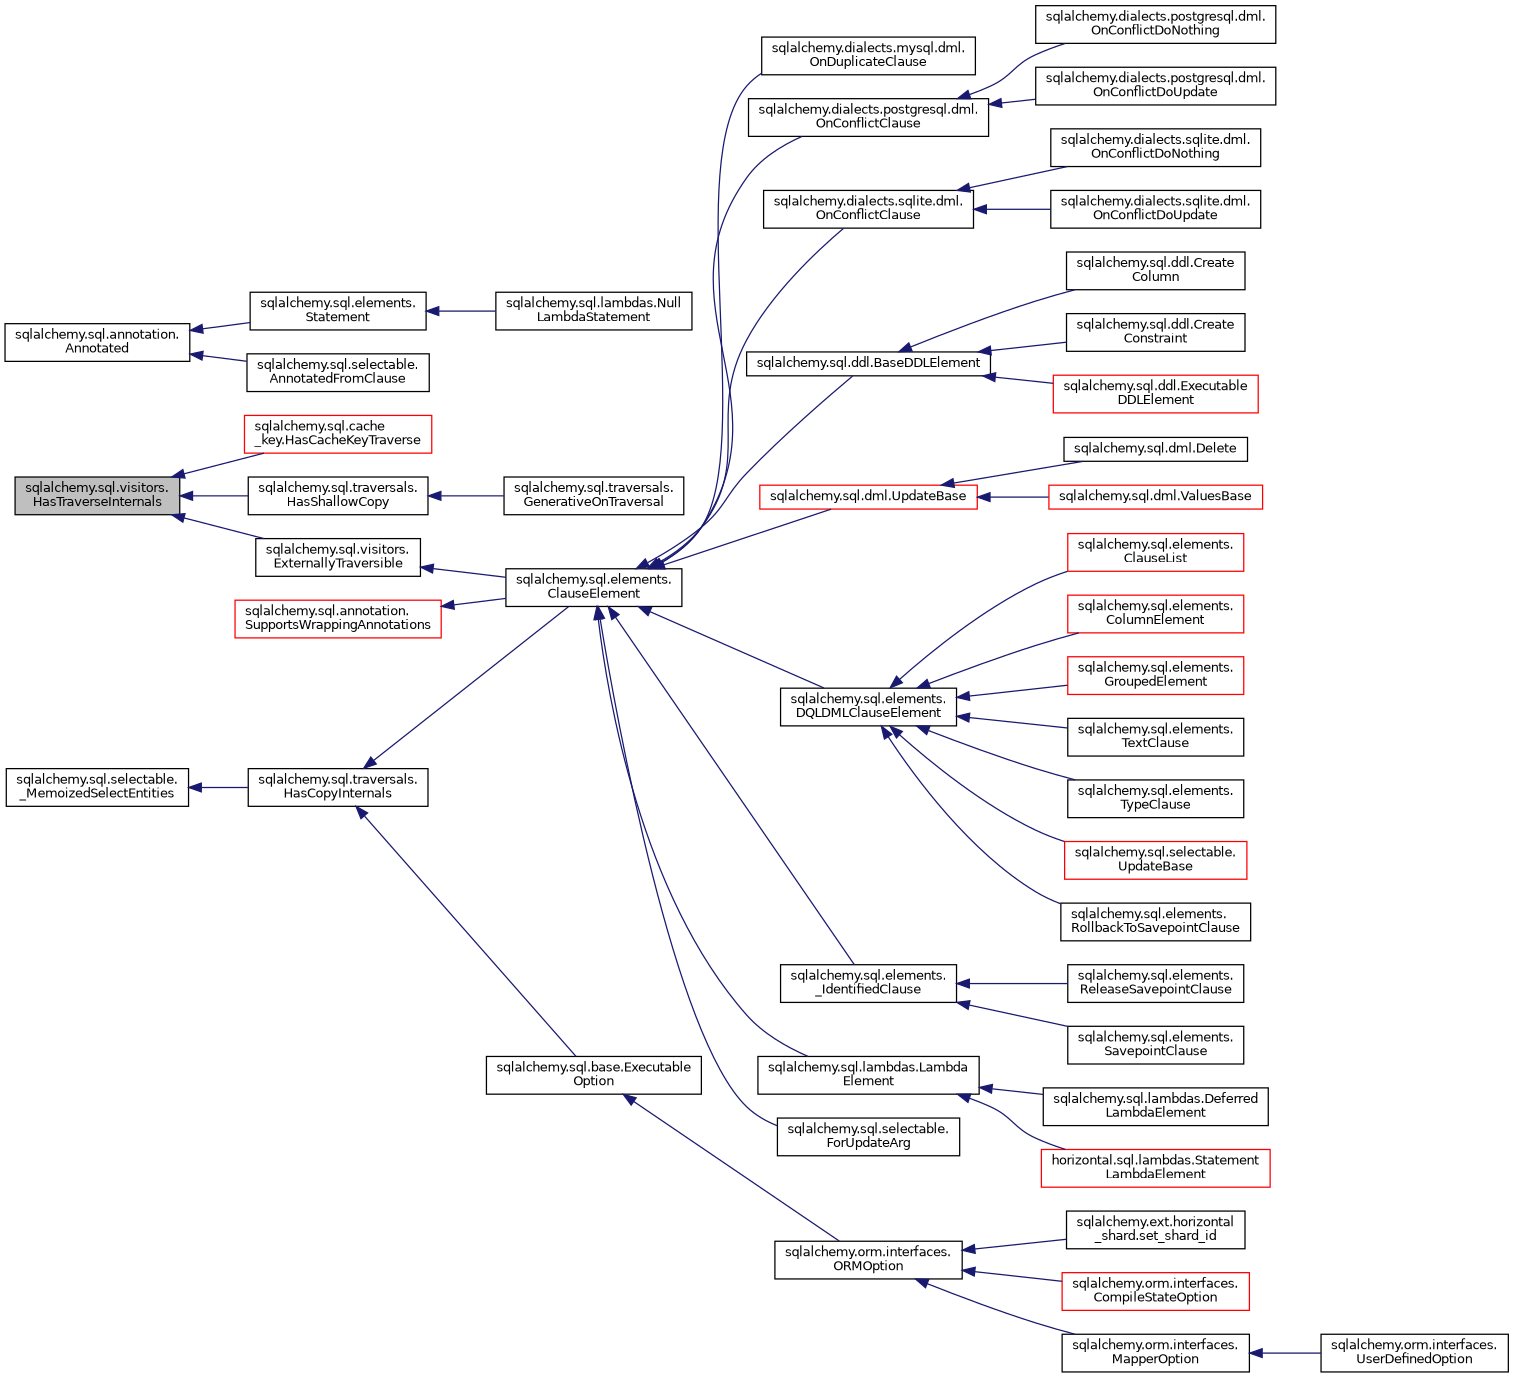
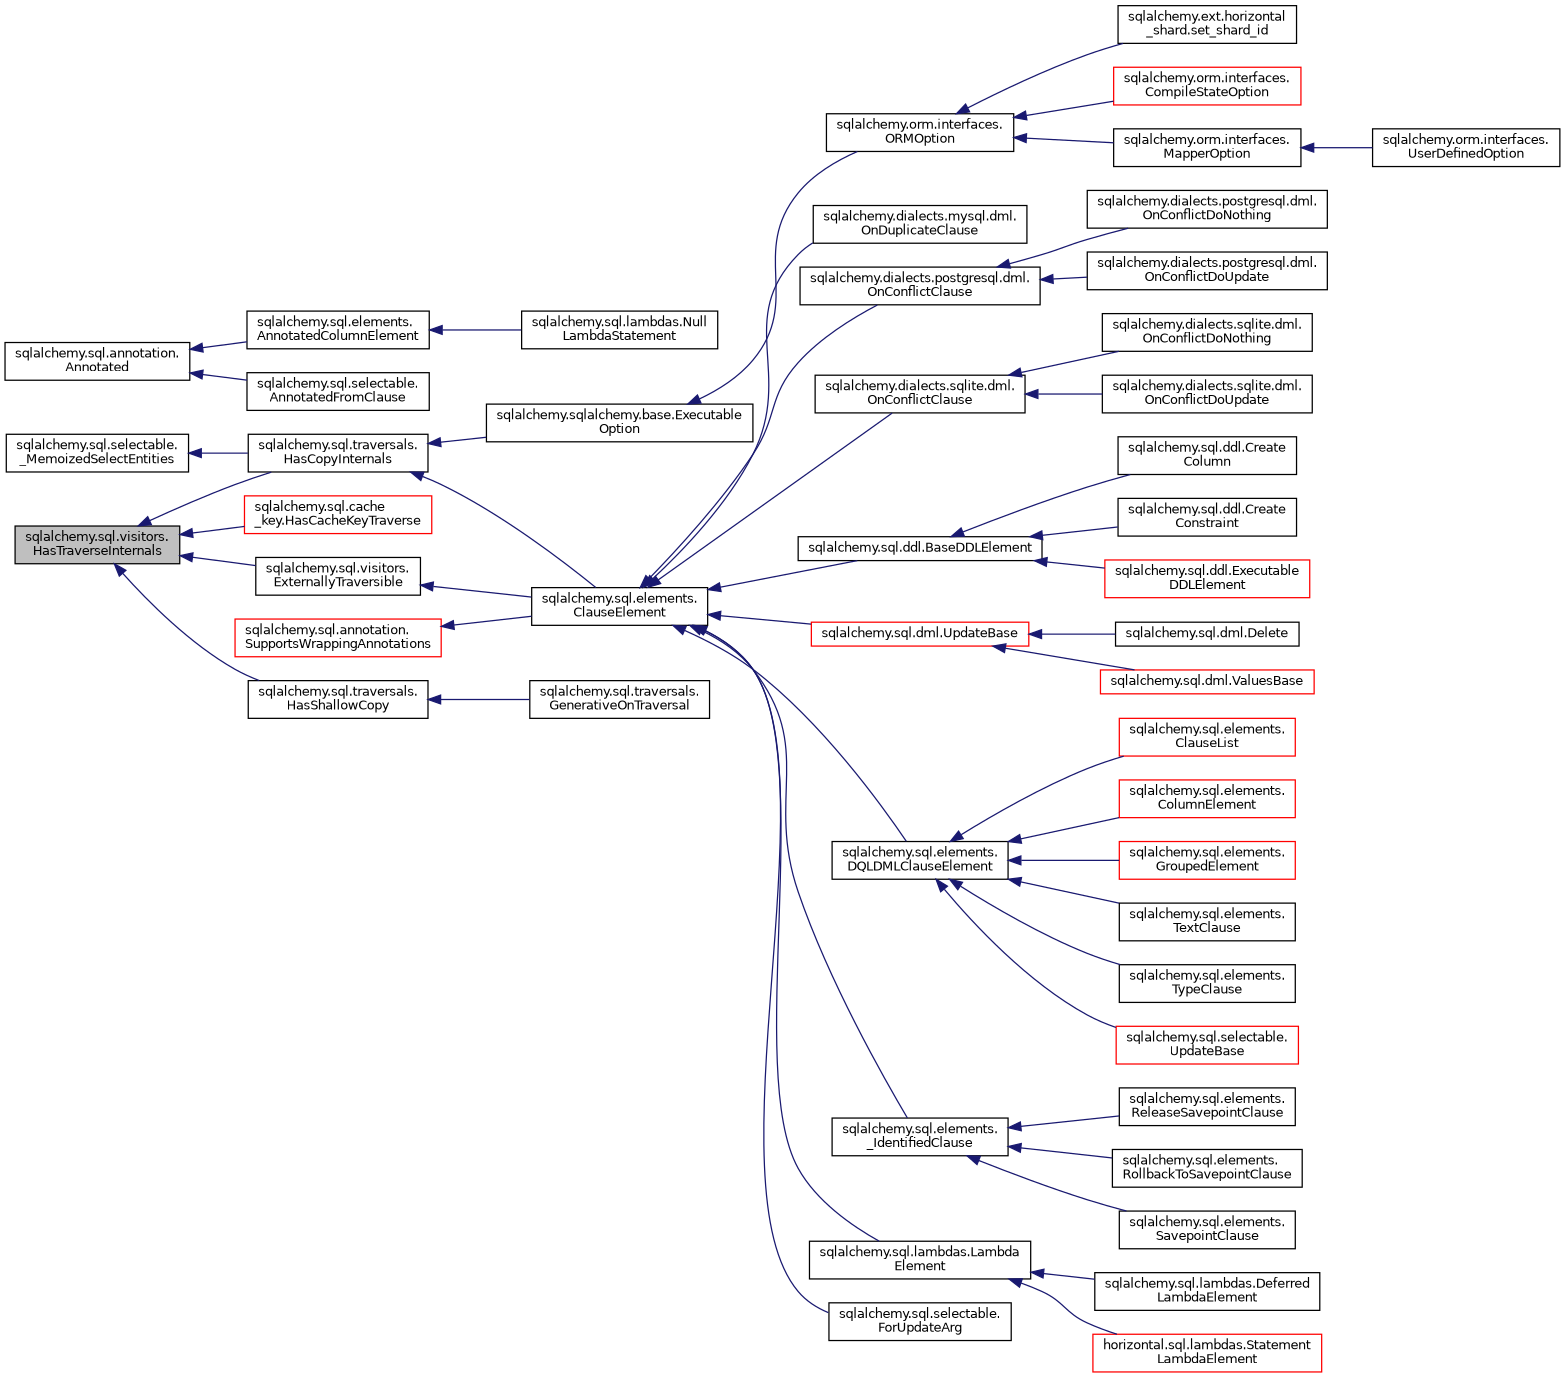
node "sqlalchemy.sql.elements. Statement": label "sqlalchemy.sql.elements. Statement" -> "sqlalchemy.sql.elements. AnnotatedColumnElement"
edge "sqlalchemy.sql.traversals. HasCopyInternals" -> "sqlalchemy.sql.visitors. HasTraverseInternals": added
edge "sqlalchemy.sql.elements. RollbackToSavepointClause" -> "sqlalchemy.sql.elements. DQLDMLClauseElement": now "sqlalchemy.sql.elements. RollbackToSavepointClause" -> "sqlalchemy.sql.elements. _IdentifiedClause"
node "sqlalchemy.sql.base.Executable Option": label "sqlalchemy.sql.base.Executable Option" -> "sqlalchemy.sqlalchemy.base.Executable Option"
